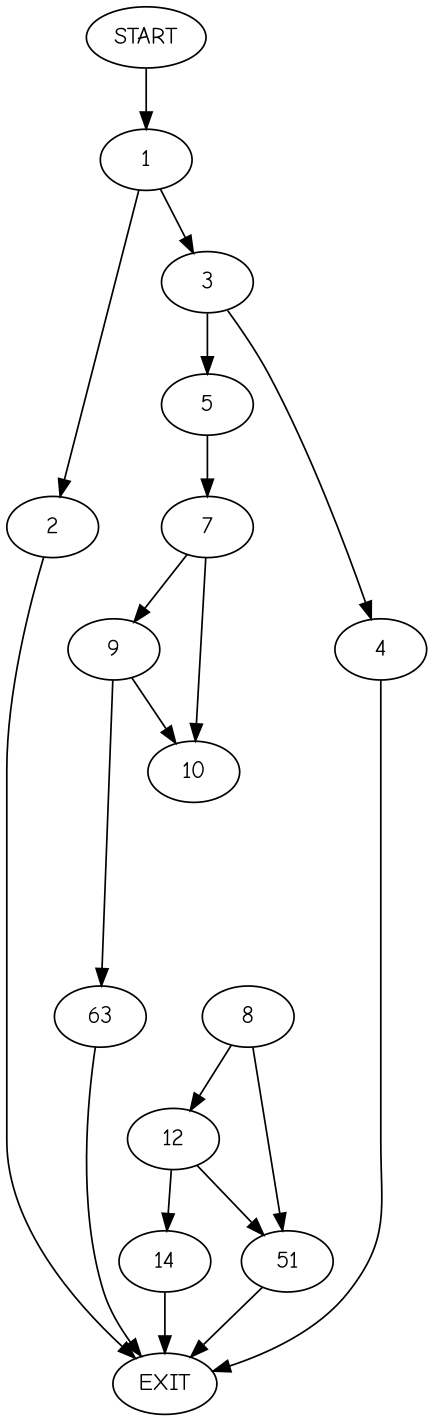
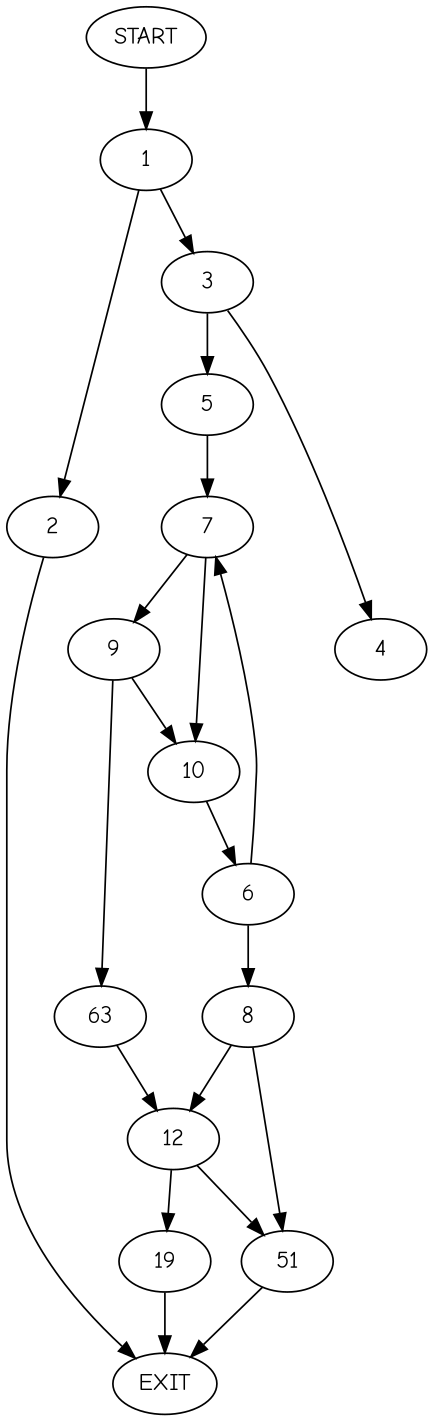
node "6": added
edge "4" -> "EXIT": removed
edge "63" -> "EXIT": now "63" -> "12"
node "14": label "14" -> "19"
